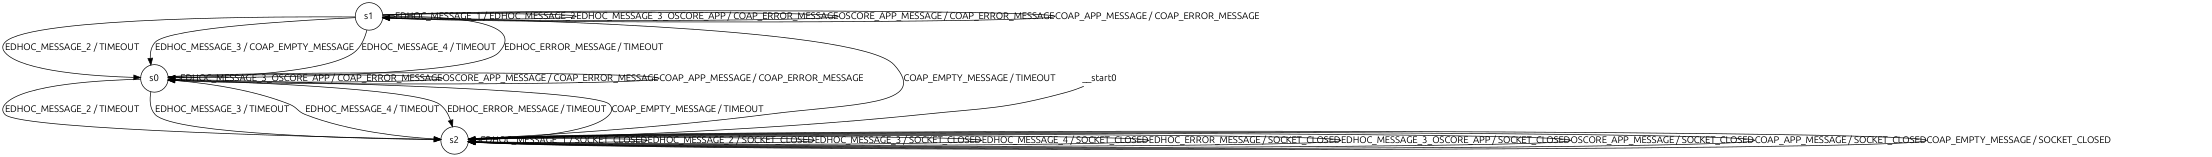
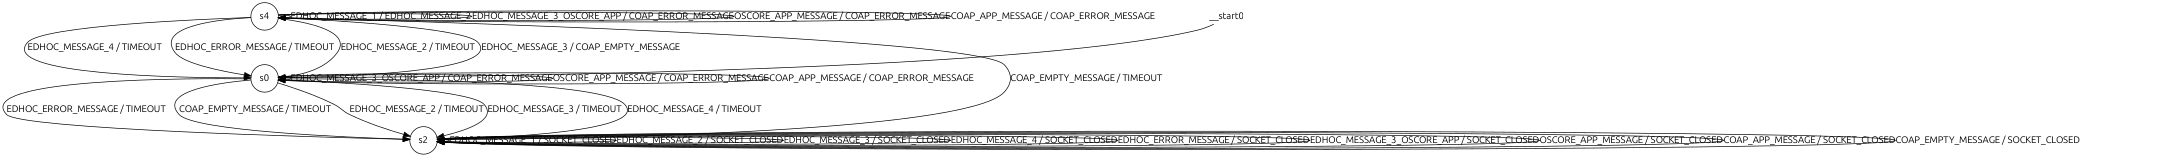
node "s1": label "s1" -> "s4"
edge "__start0" -> "s2": now "__start0" -> "s0"
